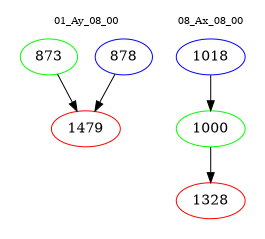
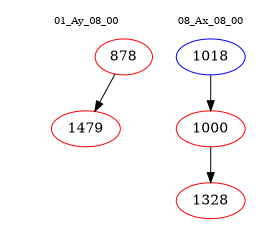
node "873": removed
node "878": color blue -> red
node "1000": color green -> red
